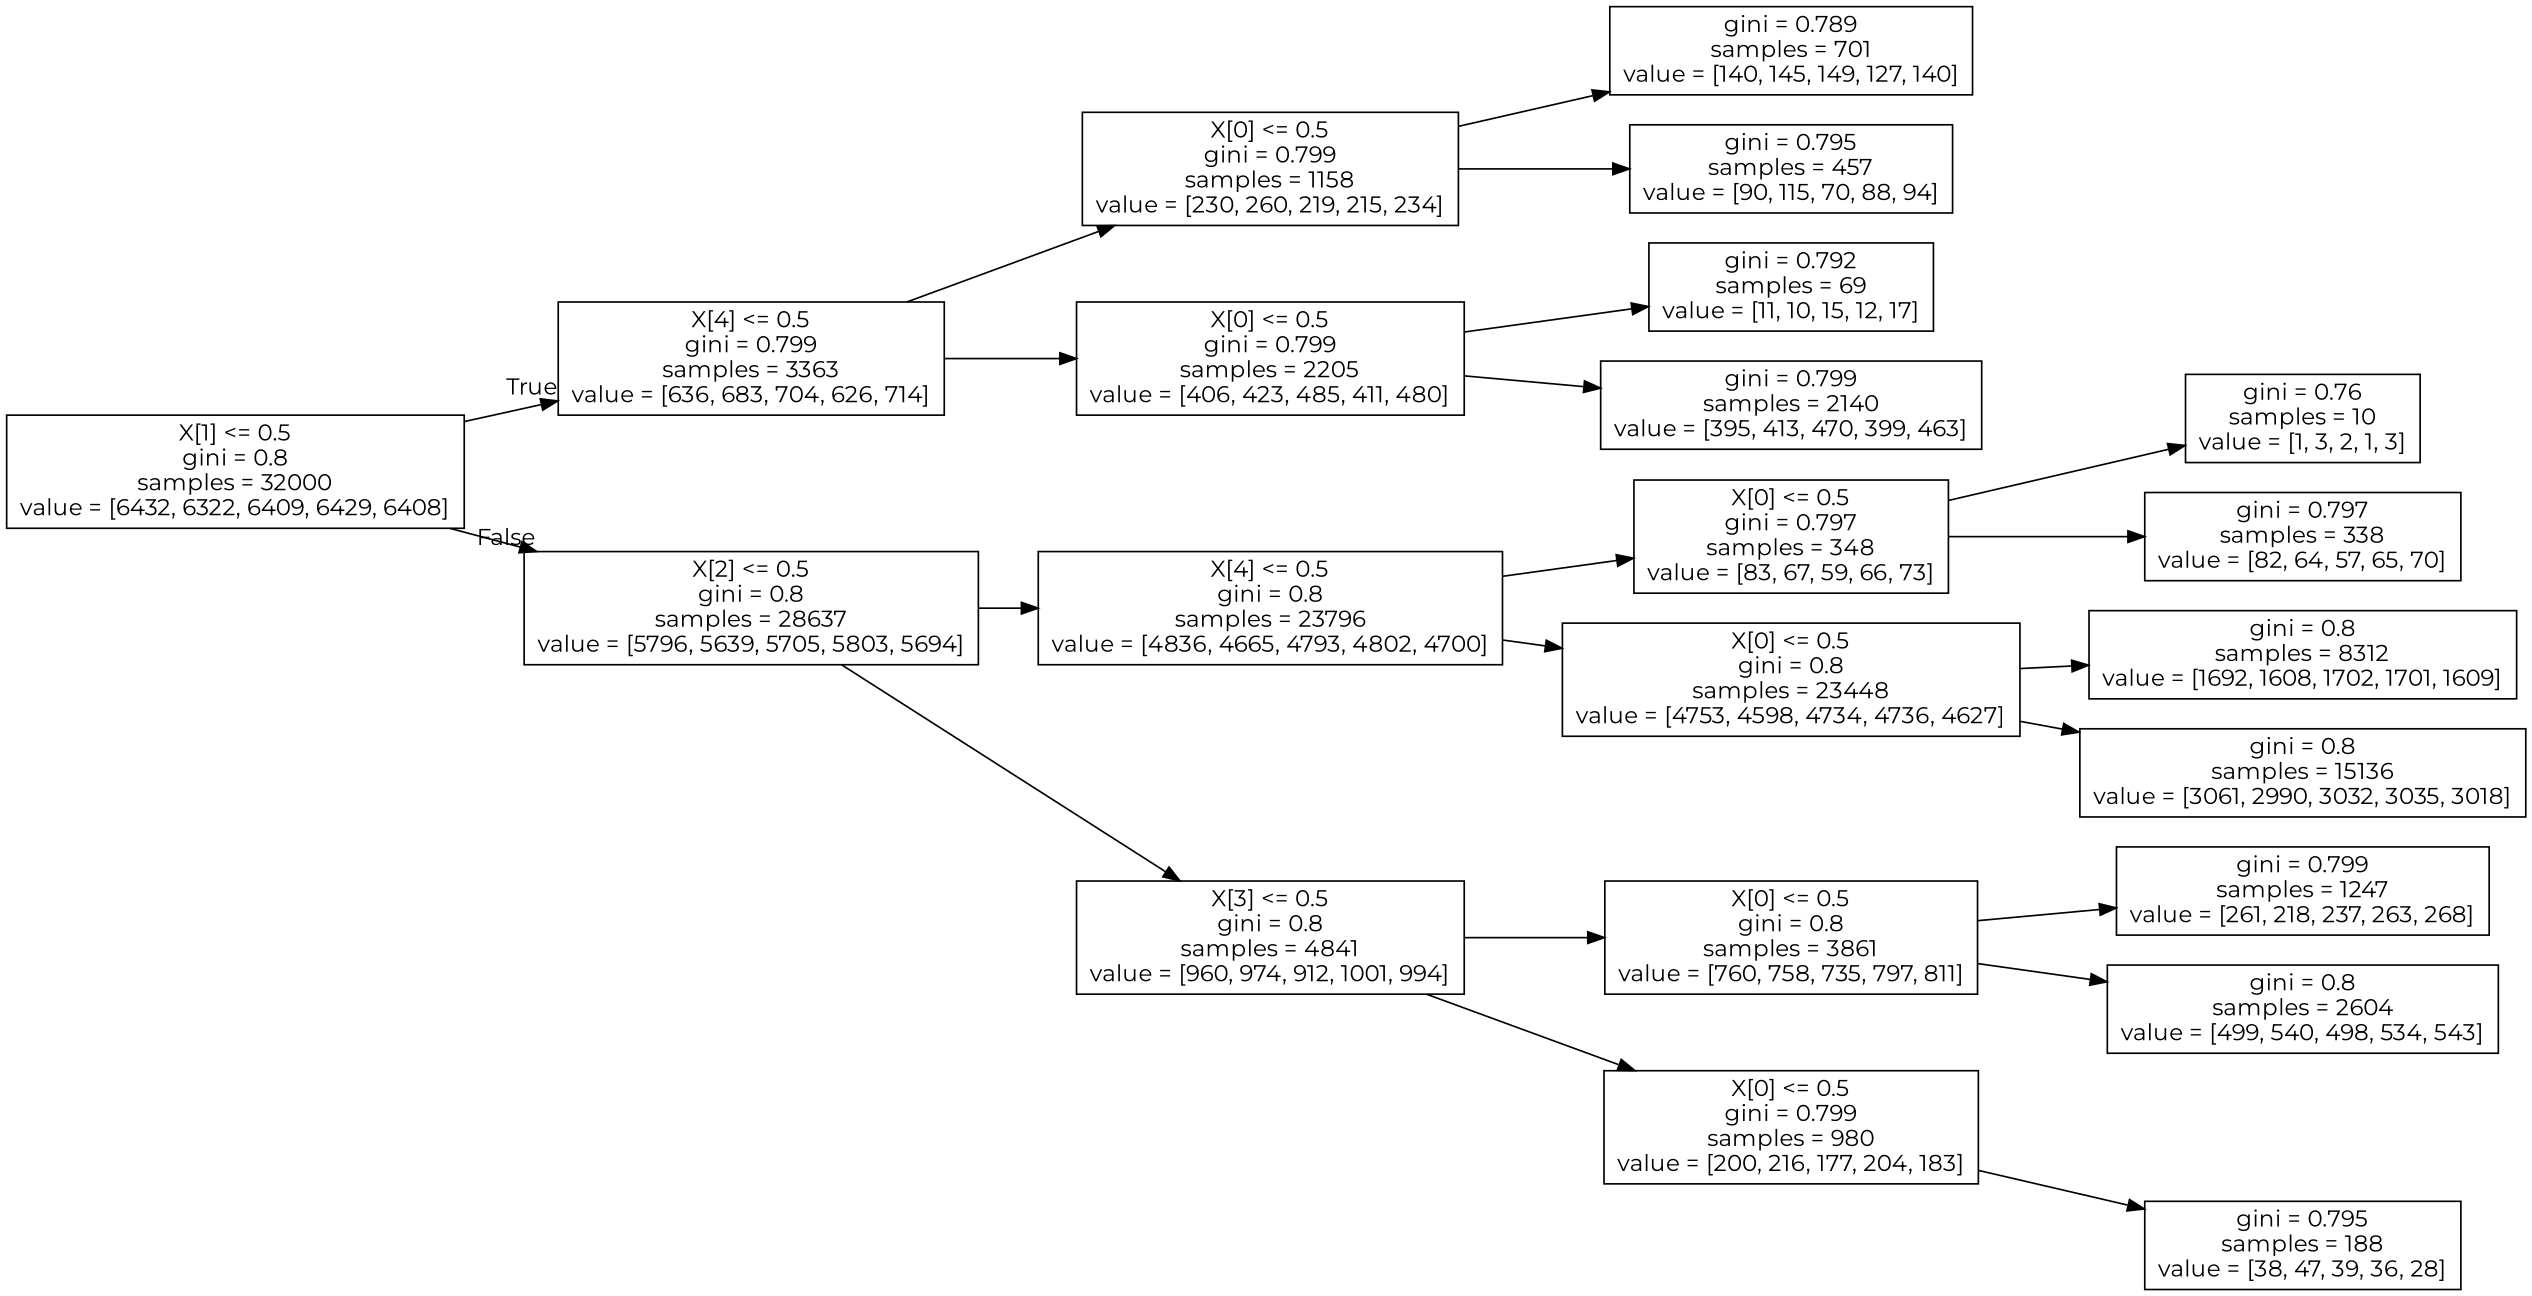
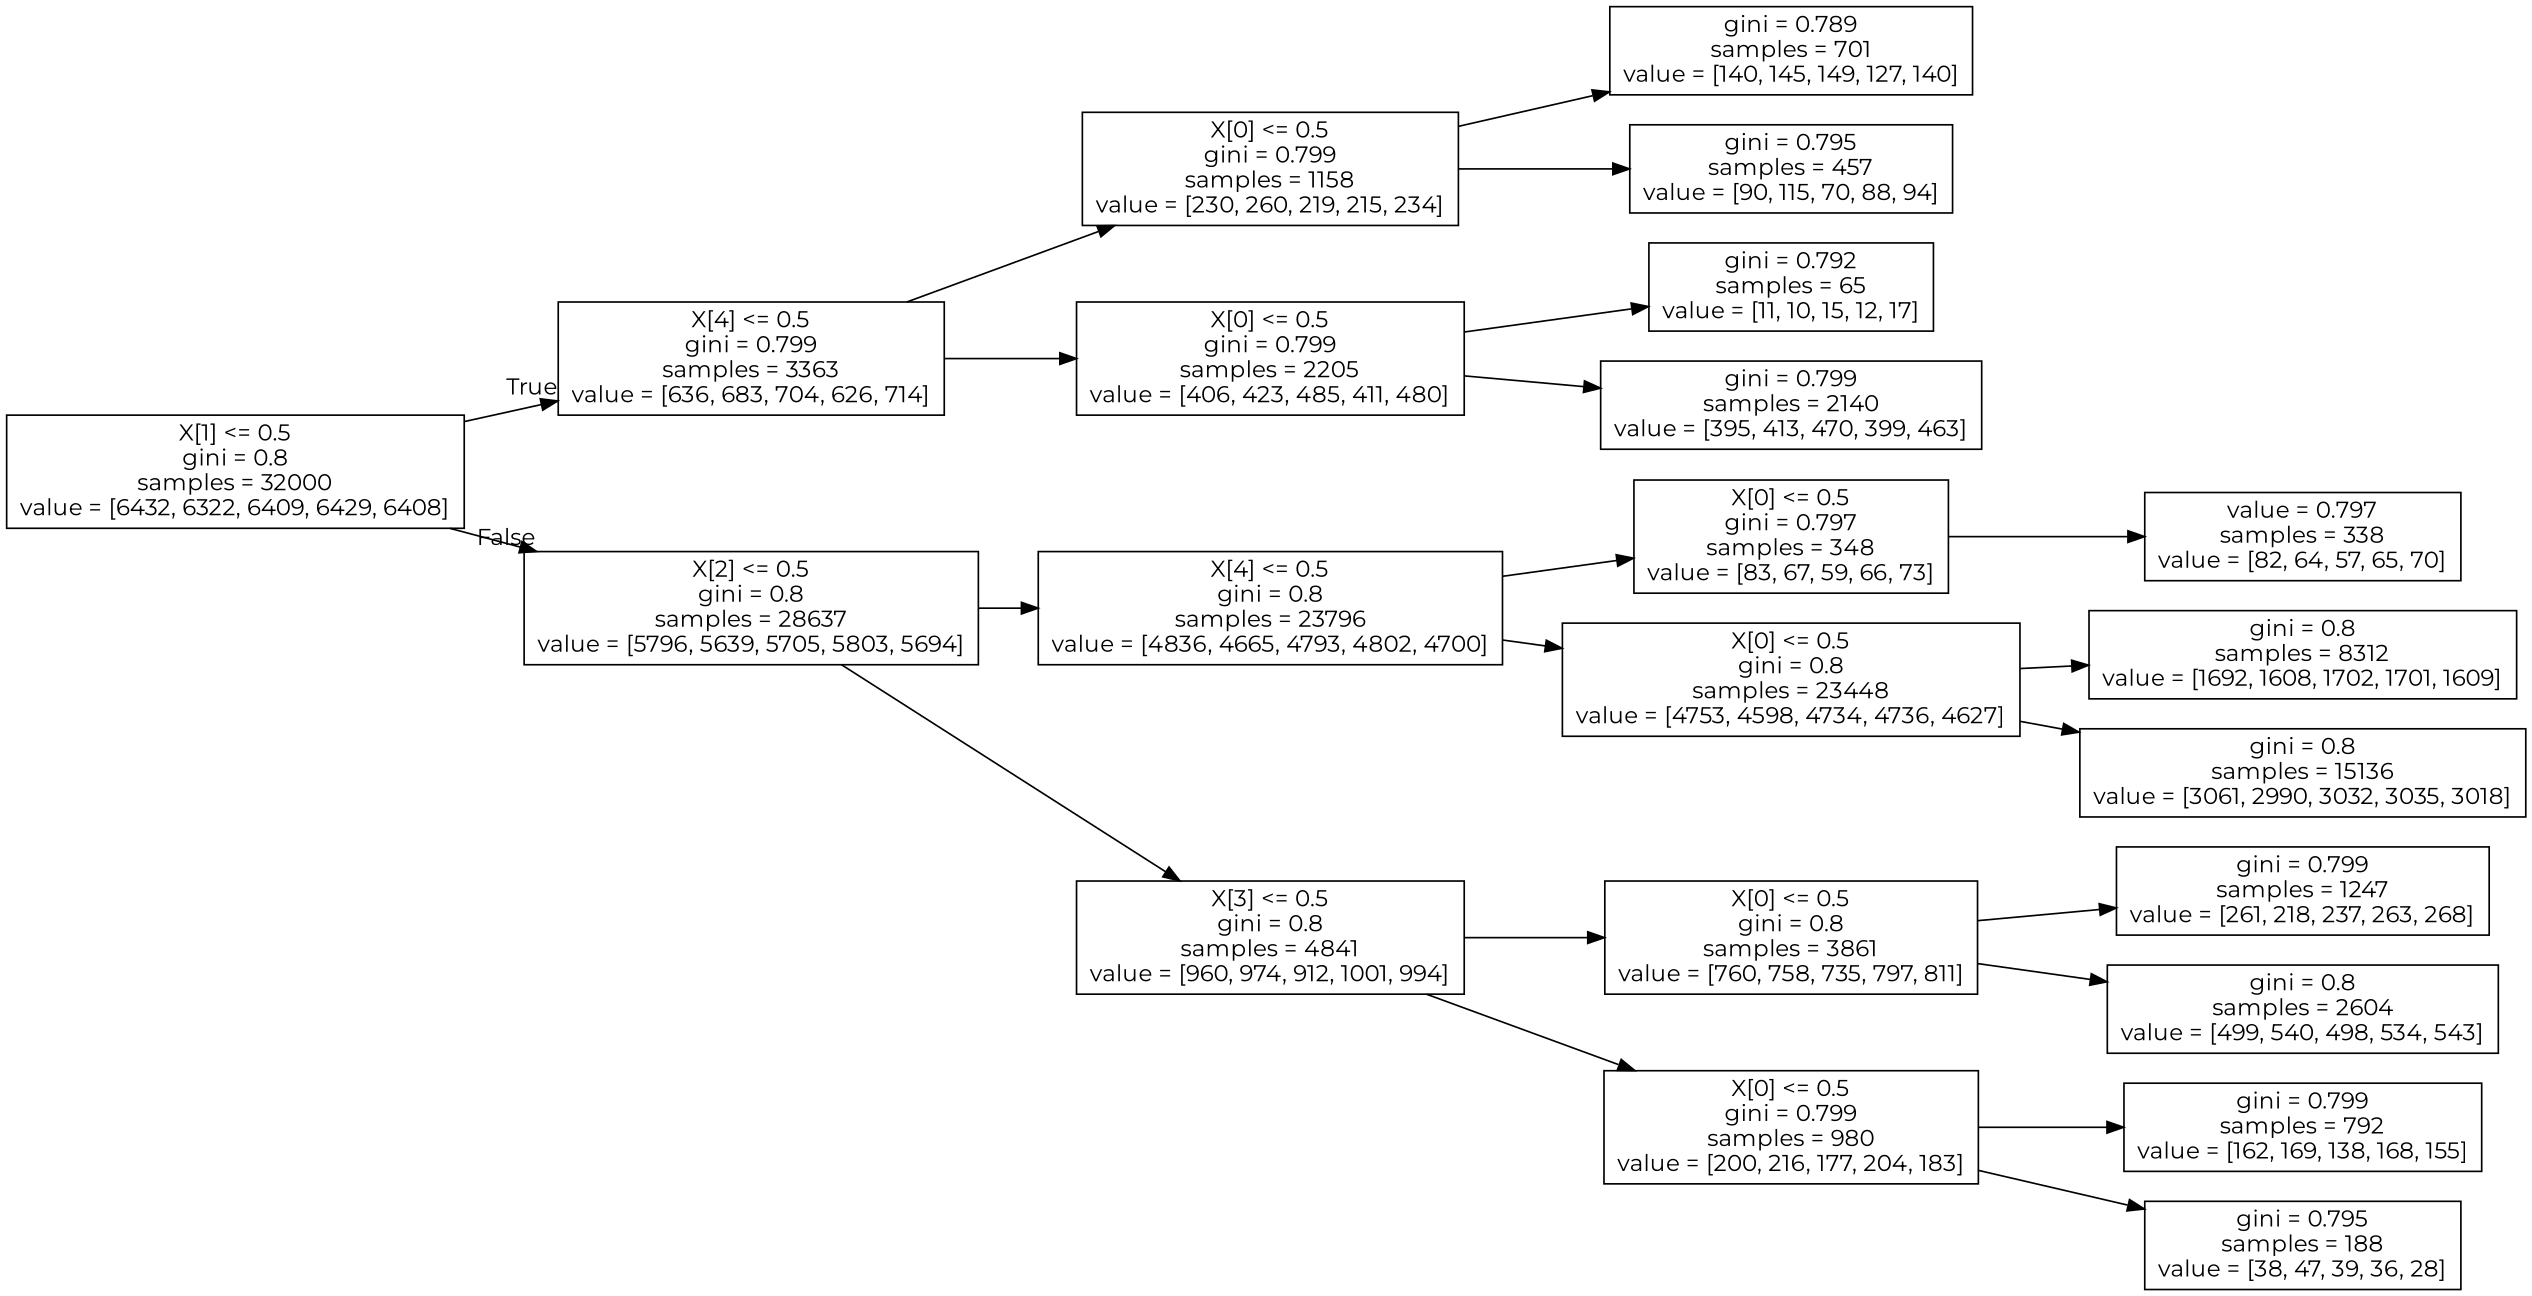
node "gini = 0.792 samples = 69 value = [11, 10, 15, 12, 17]": label "gini = 0.792 samples = 69 value = [11, 10, 15, 12, 17]" -> "gini = 0.792 samples = 65 value = [11, 10, 15, 12, 17]"
node "gini = 0.76 samples = 10 value = [1, 3, 2, 1, 3]": removed
node "gini = 0.797 samples = 338 value = [82, 64, 57, 65, 70]": label "gini = 0.797 samples = 338 value = [82, 64, 57, 65, 70]" -> "value = 0.797 samples = 338 value = [82, 64, 57, 65, 70]"
node "gini = 0.799 samples = 792 value = [162, 169, 138, 168, 155]": added
